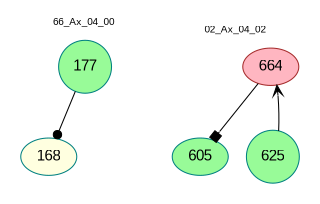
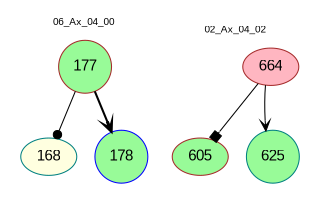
cluster "66_Ax_04_00": label "66_Ax_04_00" -> "06_Ax_04_00"
node "177": color teal -> brown
edge "625" -> "664": reversed
node "178": added
node "605": color teal -> brown
